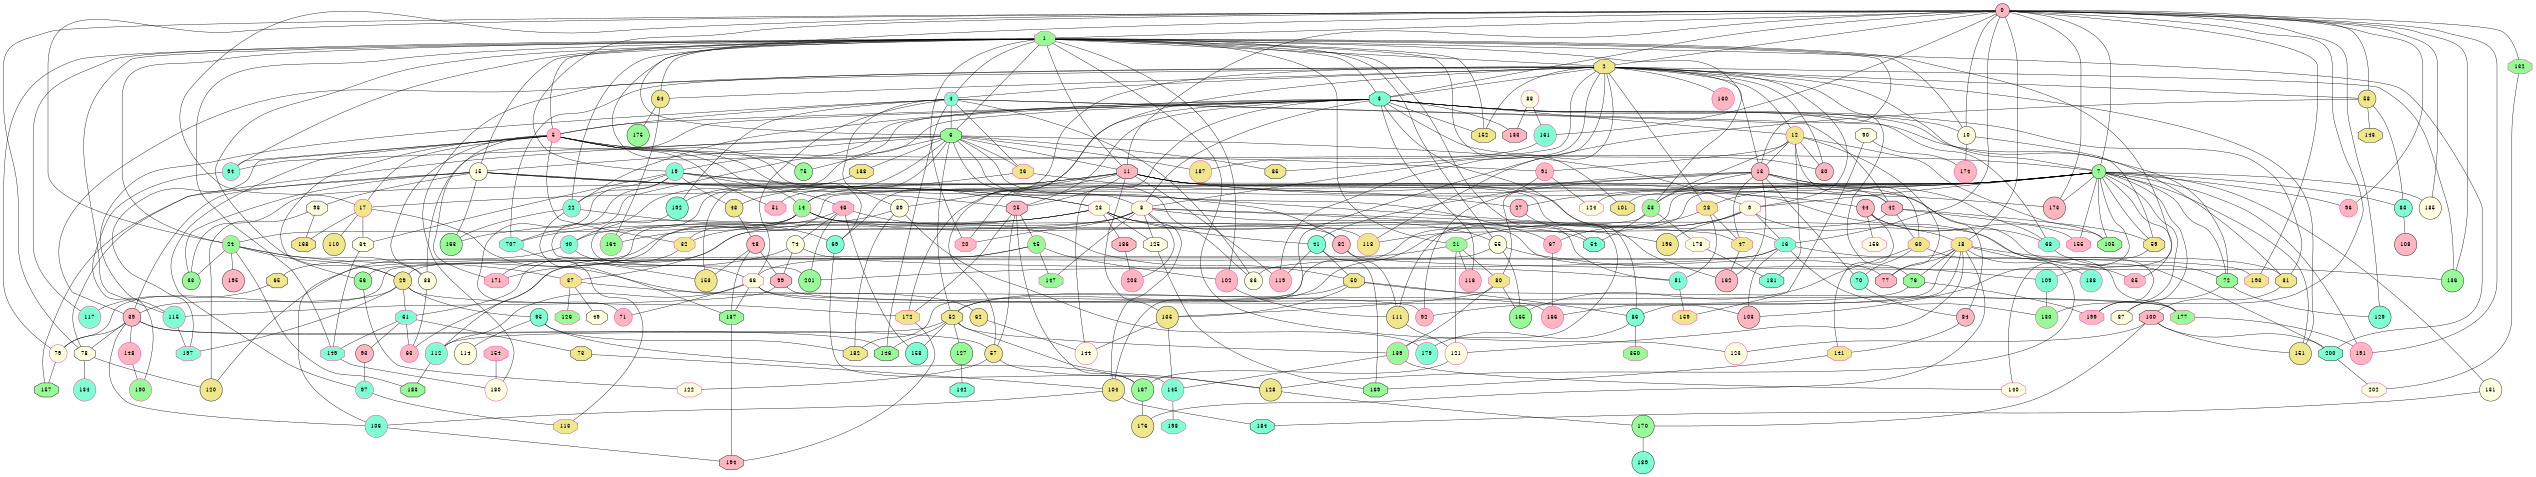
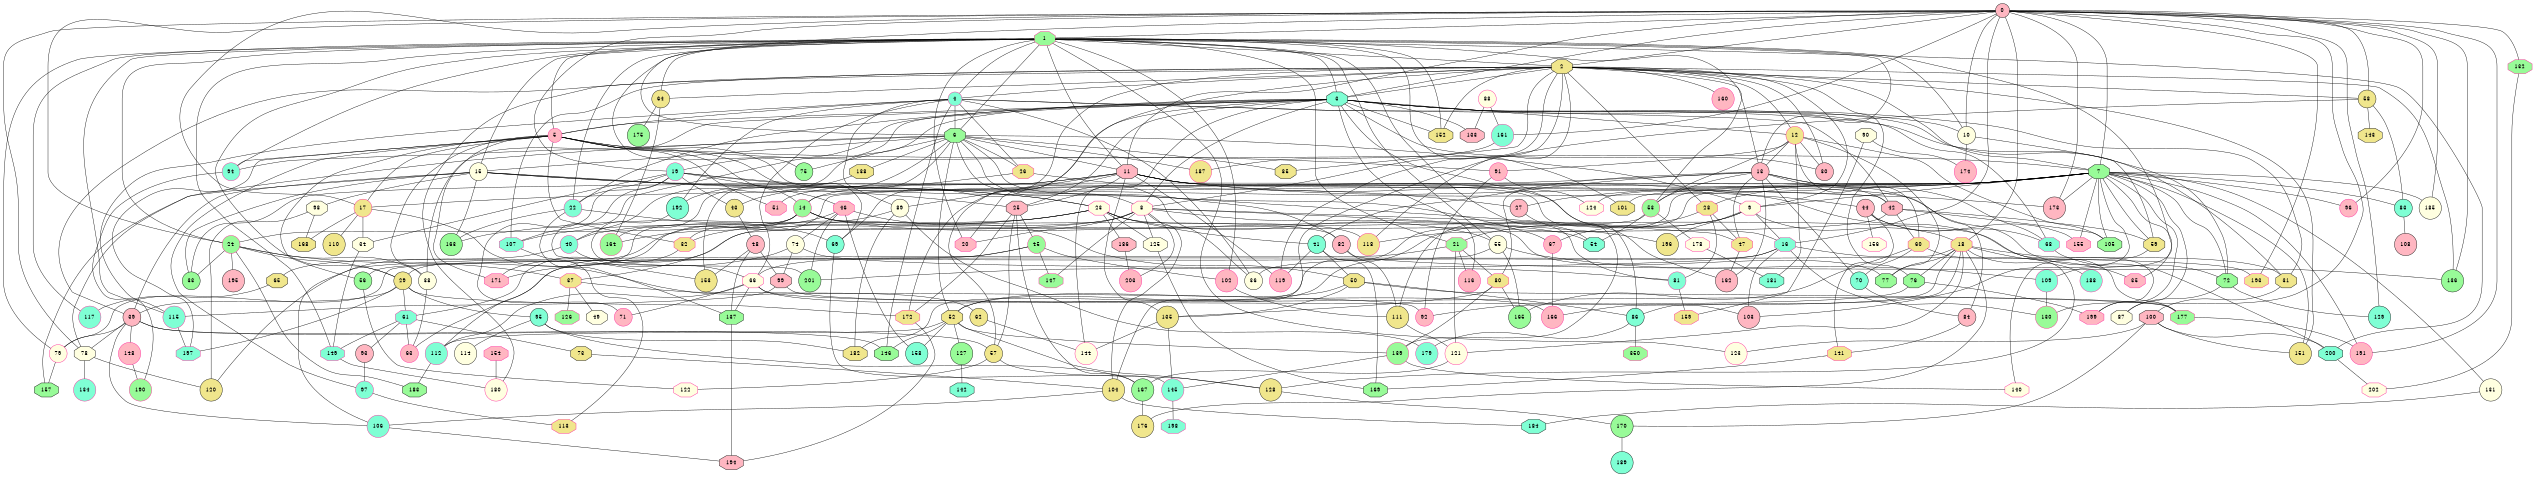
node "7": shape circle -> octagon
node "707": label "707" -> "107"
node "77": fillcolor lightpink -> palegreen
